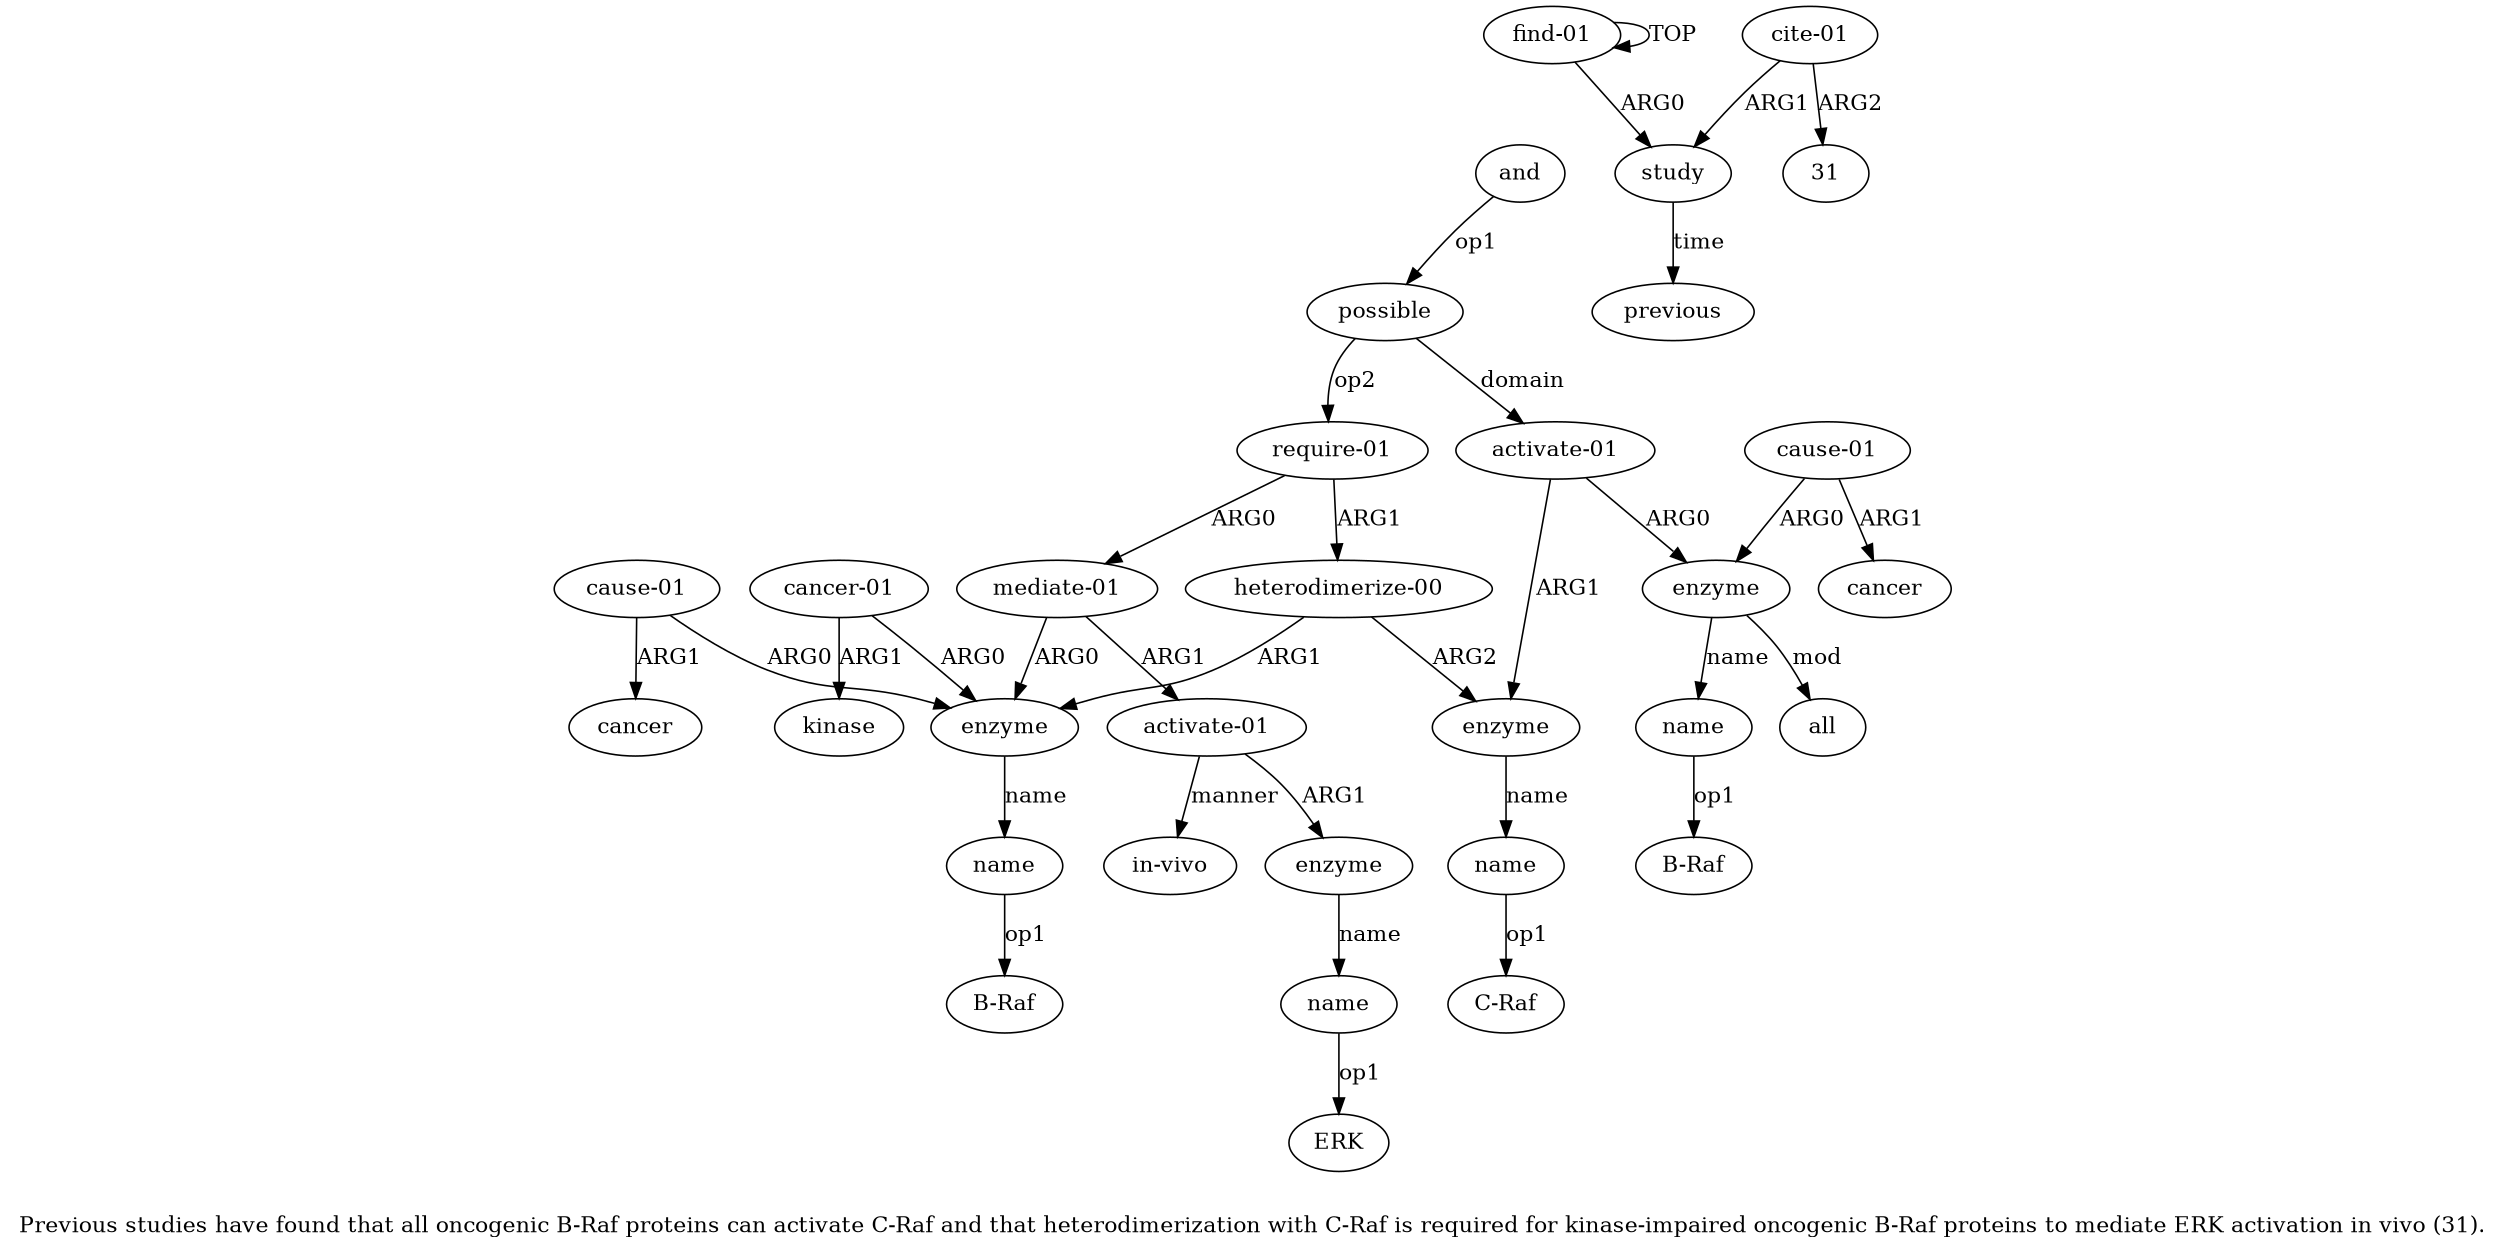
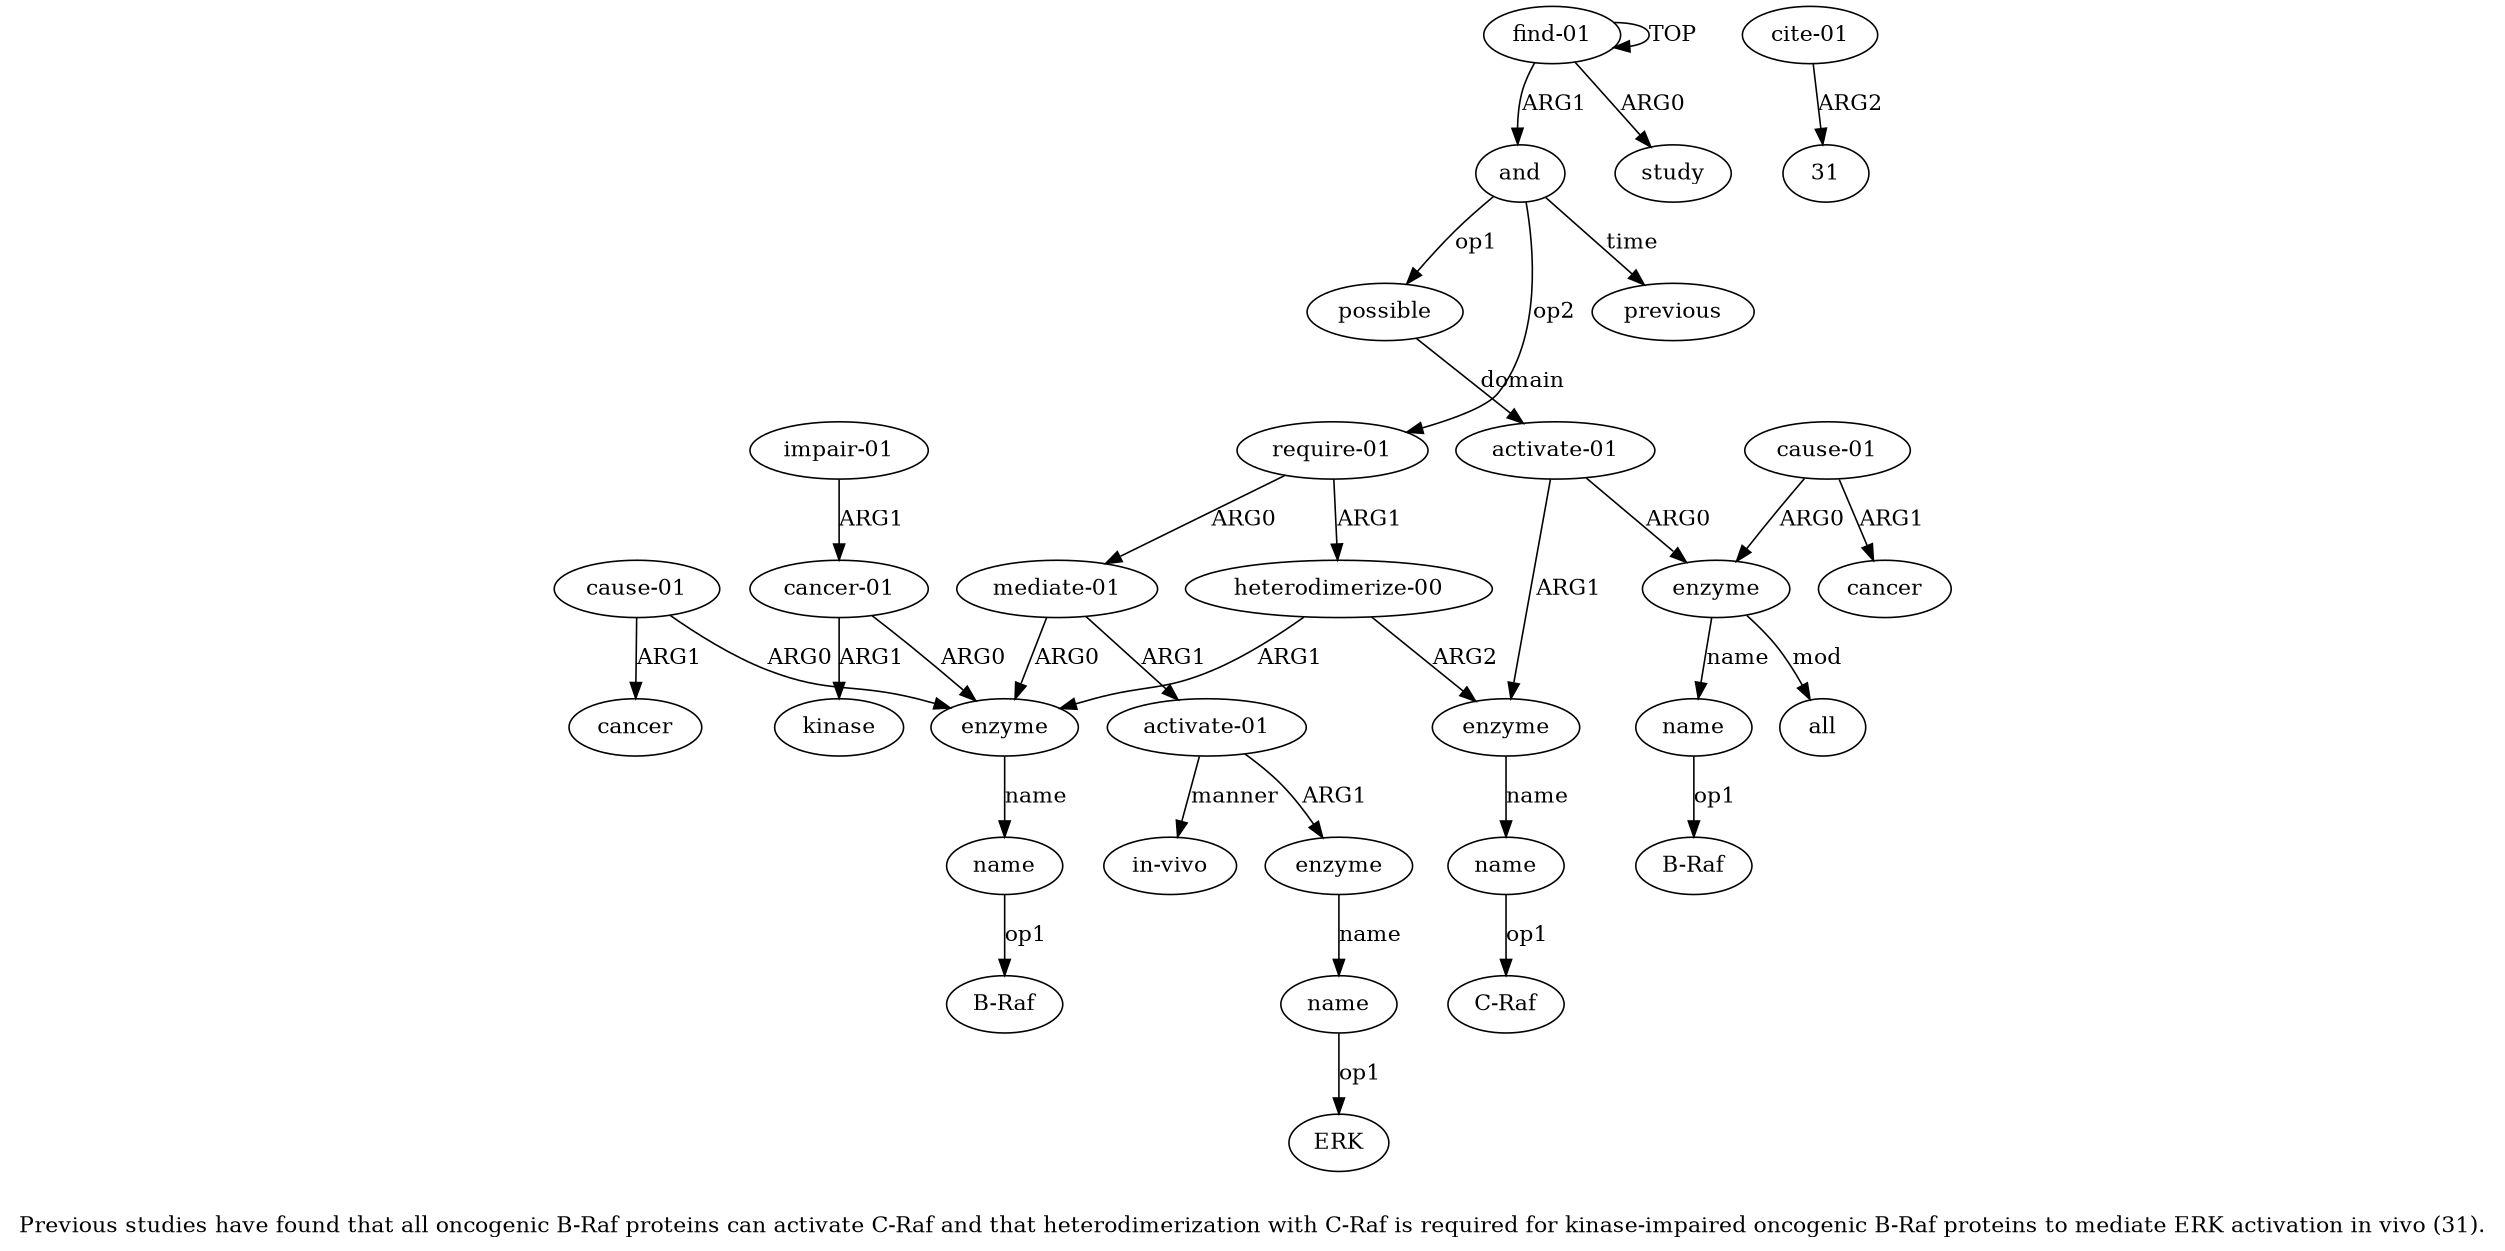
edge "find-01" -> "and": added, label "ARG1"
edge "cite-01" -> "study": removed, label "ARG1"
edge "study" -> "previous": now "and" -> "previous"
edge "possible" -> "require-01": now "and" -> "require-01"
node "impair-01": added
